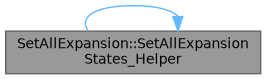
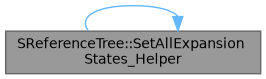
node "SetAllExpansion::SetAllExpansion States_Helper": label "SetAllExpansion::SetAllExpansion States_Helper" -> "SReferenceTree::SetAllExpansion States_Helper"
